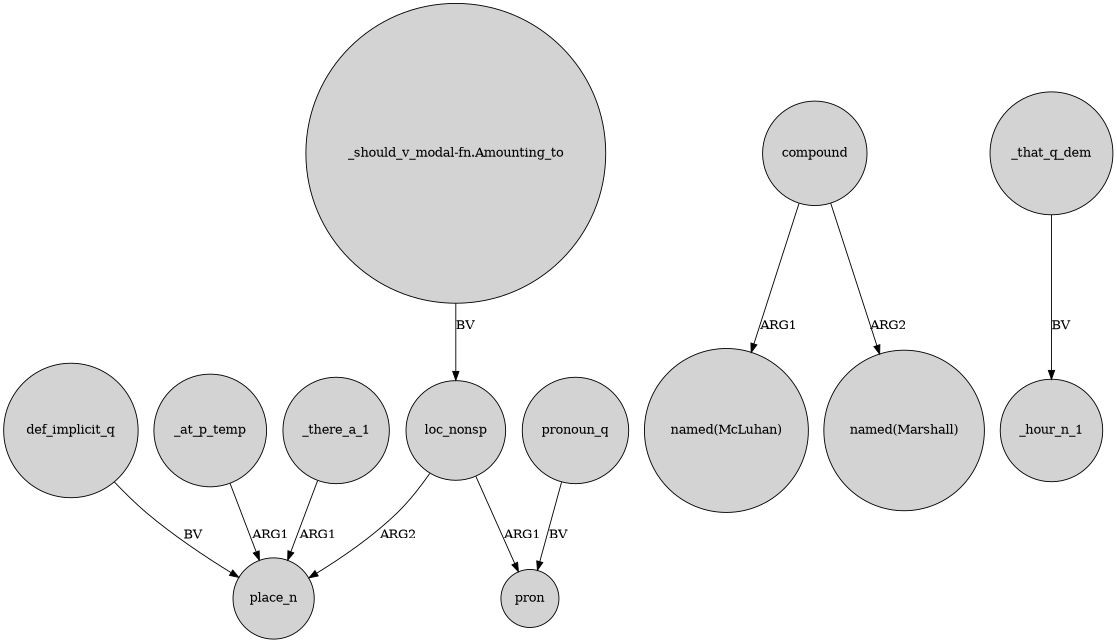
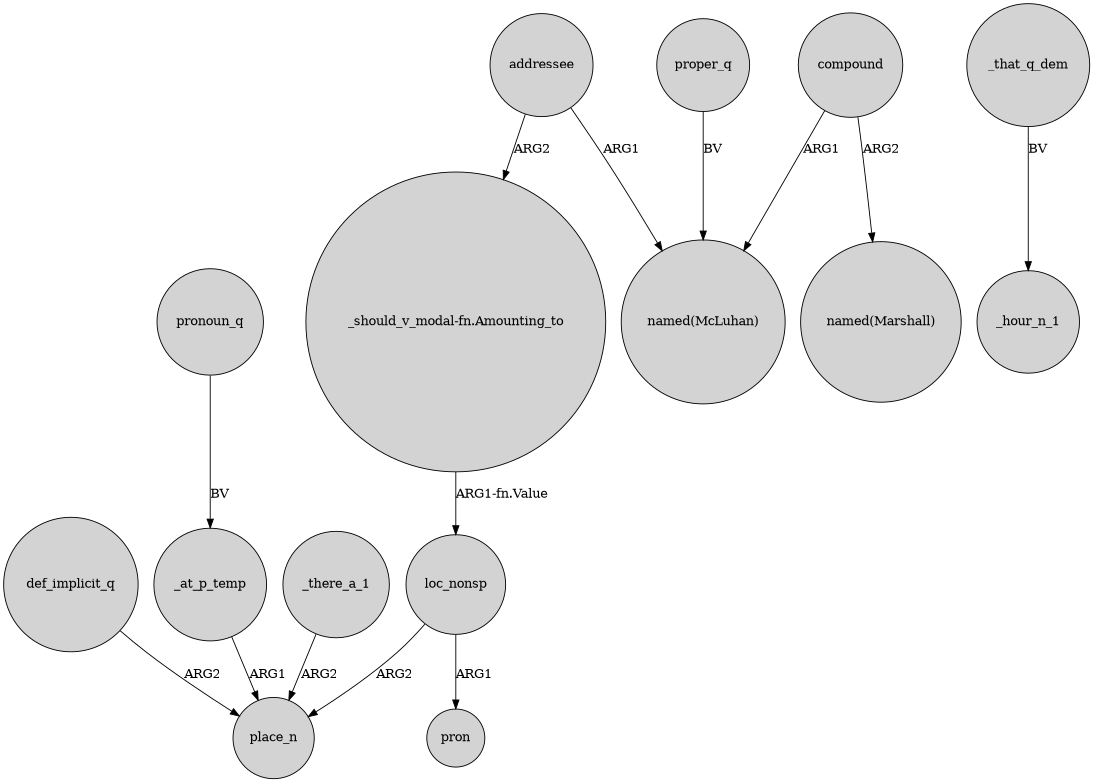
node "addressee": added
node "proper_q": added
edge "_should_v_modal-fn.Amounting_to" -> "loc_nonsp": label "BV" -> "ARG1-fn.Value"
edge "pronoun_q" -> "pron": now "pronoun_q" -> "_at_p_temp"
edge "def_implicit_q" -> "place_n": label "BV" -> "ARG2"
edge "_there_a_1" -> "place_n": label "ARG1" -> "ARG2"
